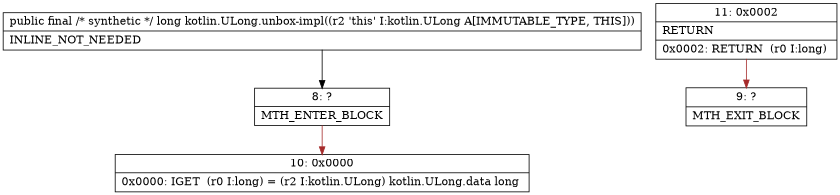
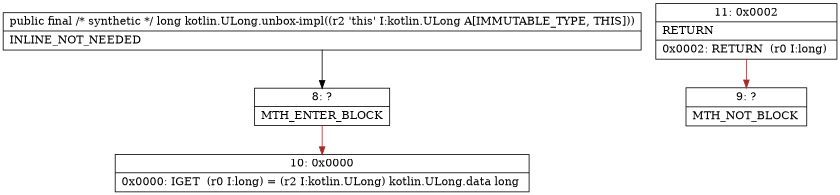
node "9: ?": text "MTH_EXIT_BLOCK" -> "MTH_NOT_BLOCK"
